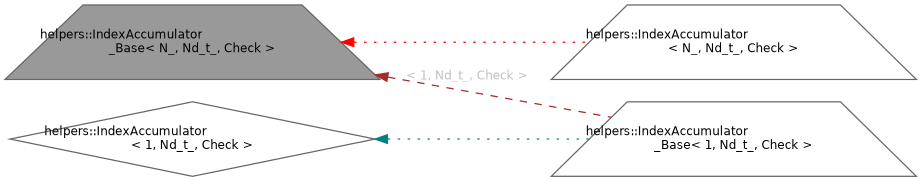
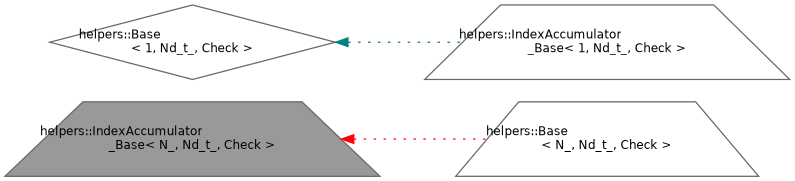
node "helpers::IndexAccumulator < N_, Nd_t_, Check >": label "helpers::IndexAccumulator < N_, Nd_t_, Check >" -> "helpers::Base < N_, Nd_t_, Check >"
edge "helpers::IndexAccumulator _Base< 1, Nd_t_, Check >" -> "helpers::IndexAccumulator _Base< N_, Nd_t_, Check >": removed, label "< 1, Nd_t_, Check >"
node "helpers::IndexAccumulator < 1, Nd_t_, Check >": label "helpers::IndexAccumulator < 1, Nd_t_, Check >" -> "helpers::Base < 1, Nd_t_, Check >"
